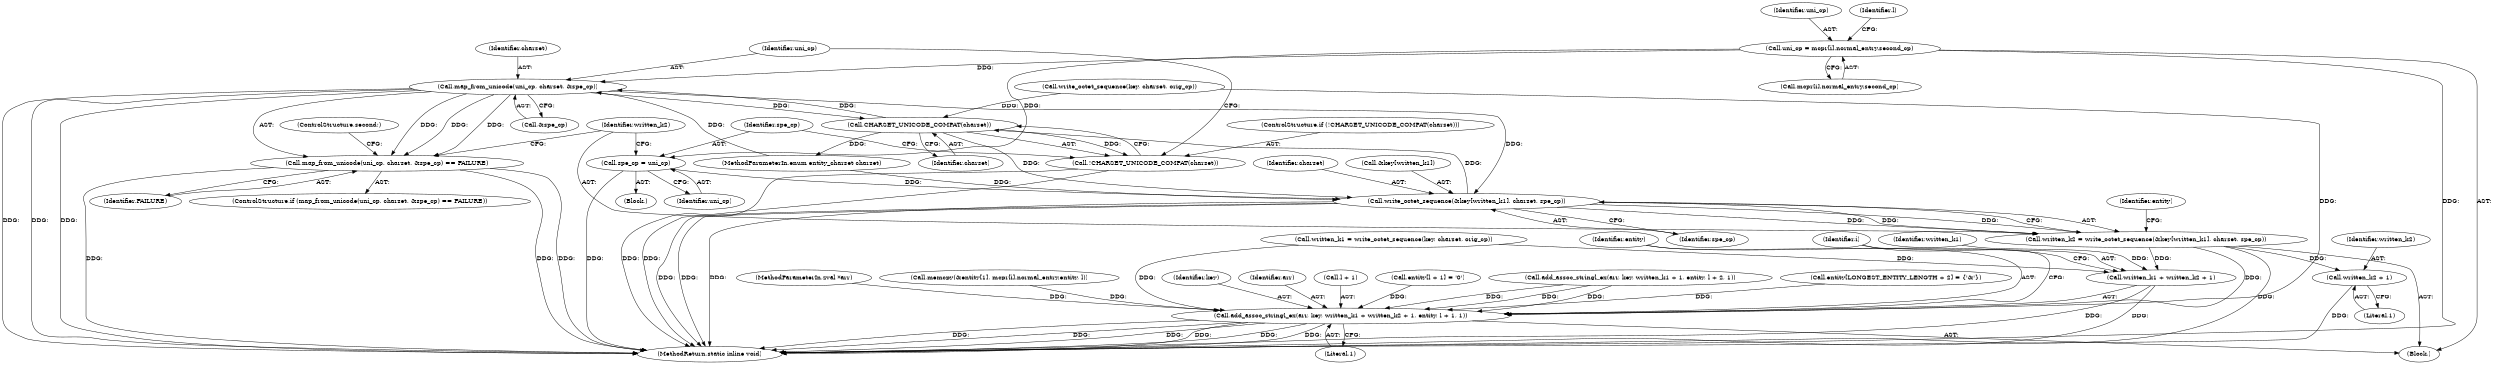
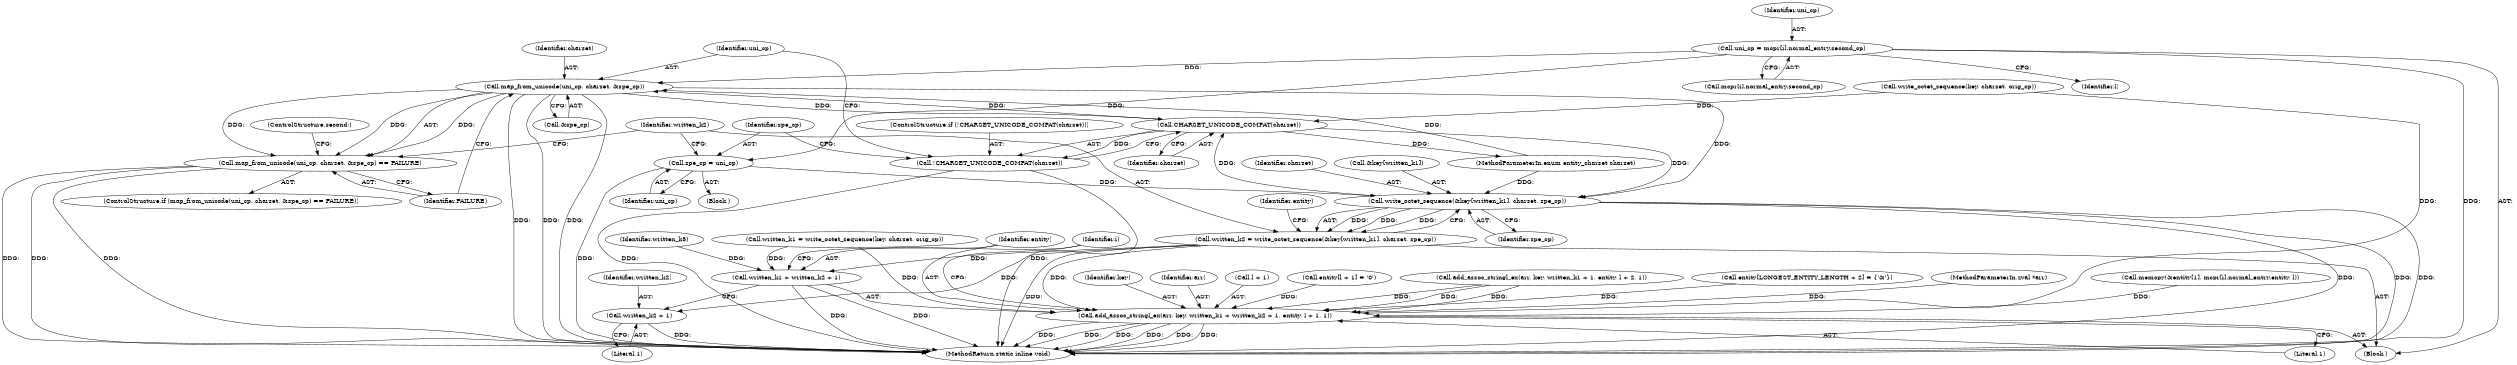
edge "(Identifier,l)" -> "(Call,uni_cp = mcpr[i].normal_entry.second_cp)": reversed
edge "(Identifier,FAILURE)" -> "(Call,map_from_unicode(uni_cp, charset, &spe_cp))": added, label "CFG:"
node "(Identifier,written_k1)": label "(Identifier,written_k1)" -> "(Identifier,written_k5)"
edge "(Call,written_k1 + written_k2 + 1)" -> "(Call,written_k2 + 1)": added, label "CFG:"
